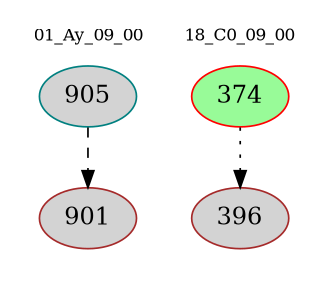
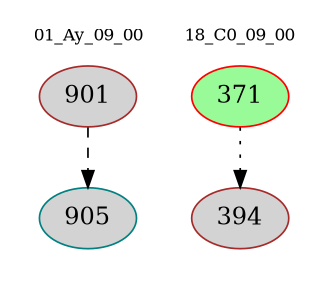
node "374": label "374" -> "371"
edge "905" -> "901": reversed
node "396": label "396" -> "394"
